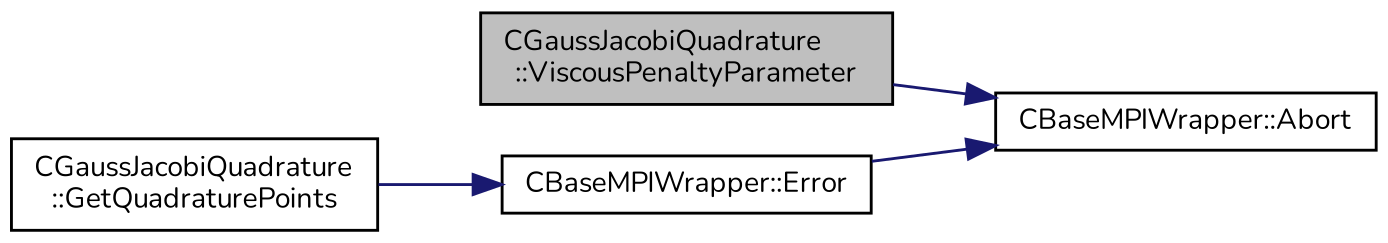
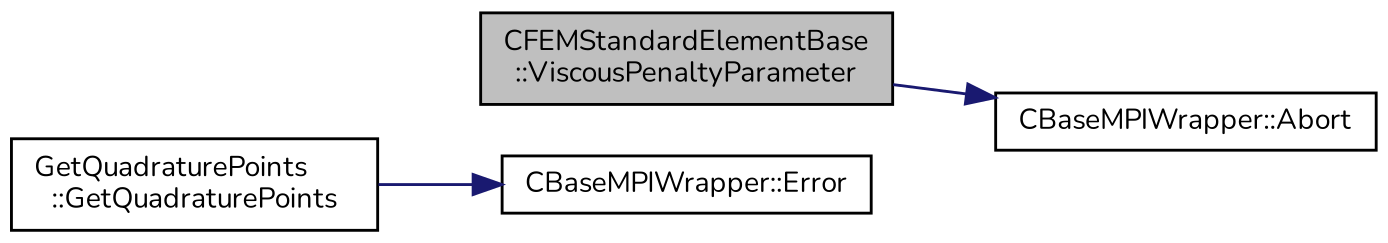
node "CGaussJacobiQuadrature ::ViscousPenaltyParameter": label "CGaussJacobiQuadrature ::ViscousPenaltyParameter" -> "CFEMStandardElementBase ::ViscousPenaltyParameter"
edge "CBaseMPIWrapper::Error" -> "CBaseMPIWrapper::Abort": removed
node "CGaussJacobiQuadrature ::GetQuadraturePoints": label "CGaussJacobiQuadrature ::GetQuadraturePoints" -> "GetQuadraturePoints ::GetQuadraturePoints"
